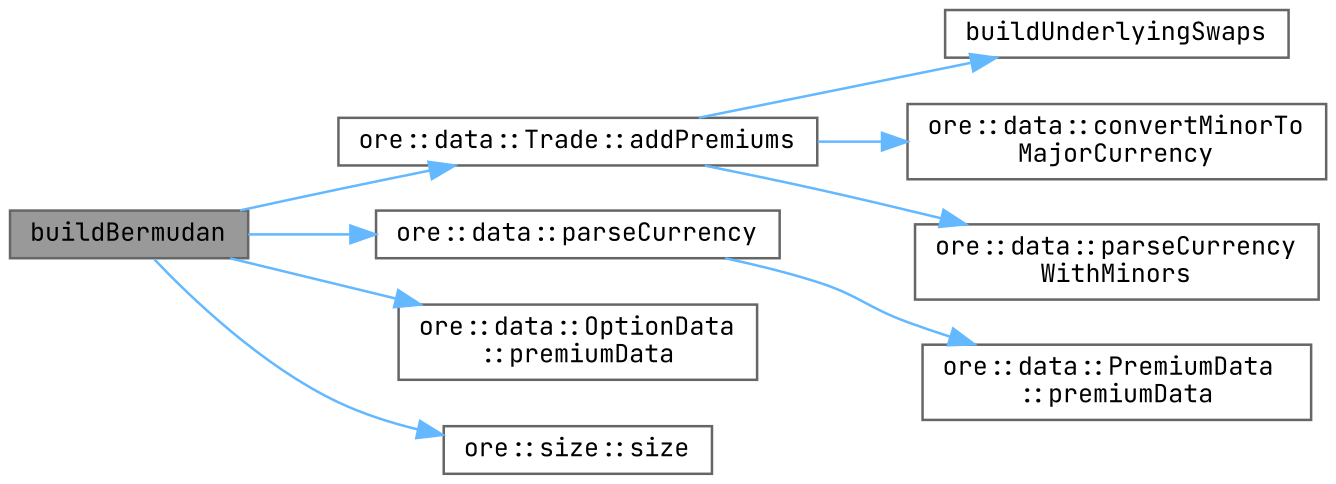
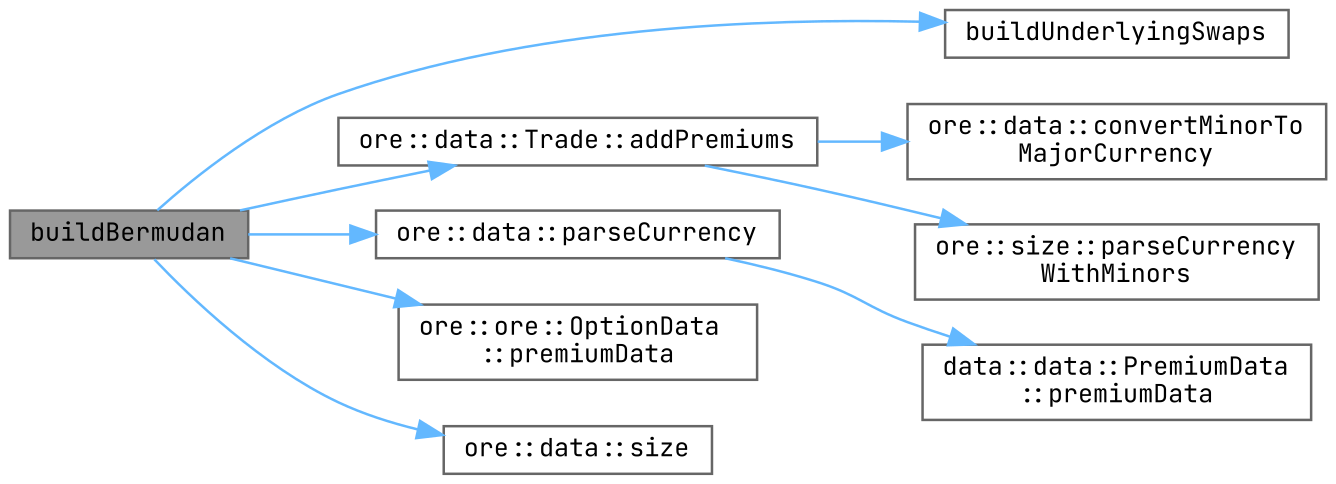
edge "ore::data::Trade::addPremiums" -> "buildUnderlyingSwaps": now "buildBermudan" -> "buildUnderlyingSwaps"
node "ore::data::parseCurrency WithMinors": label "ore::data::parseCurrency WithMinors" -> "ore::size::parseCurrency WithMinors"
node "ore::data::OptionData ::premiumData": label "ore::data::OptionData ::premiumData" -> "ore::ore::OptionData ::premiumData"
node "ore::data::PremiumData ::premiumData": label "ore::data::PremiumData ::premiumData" -> "data::data::PremiumData ::premiumData"
node "ore::size::size": label "ore::size::size" -> "ore::data::size"
